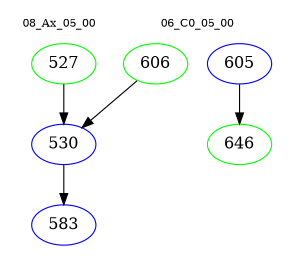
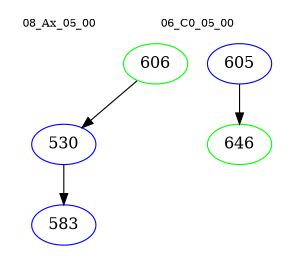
node "527": removed
